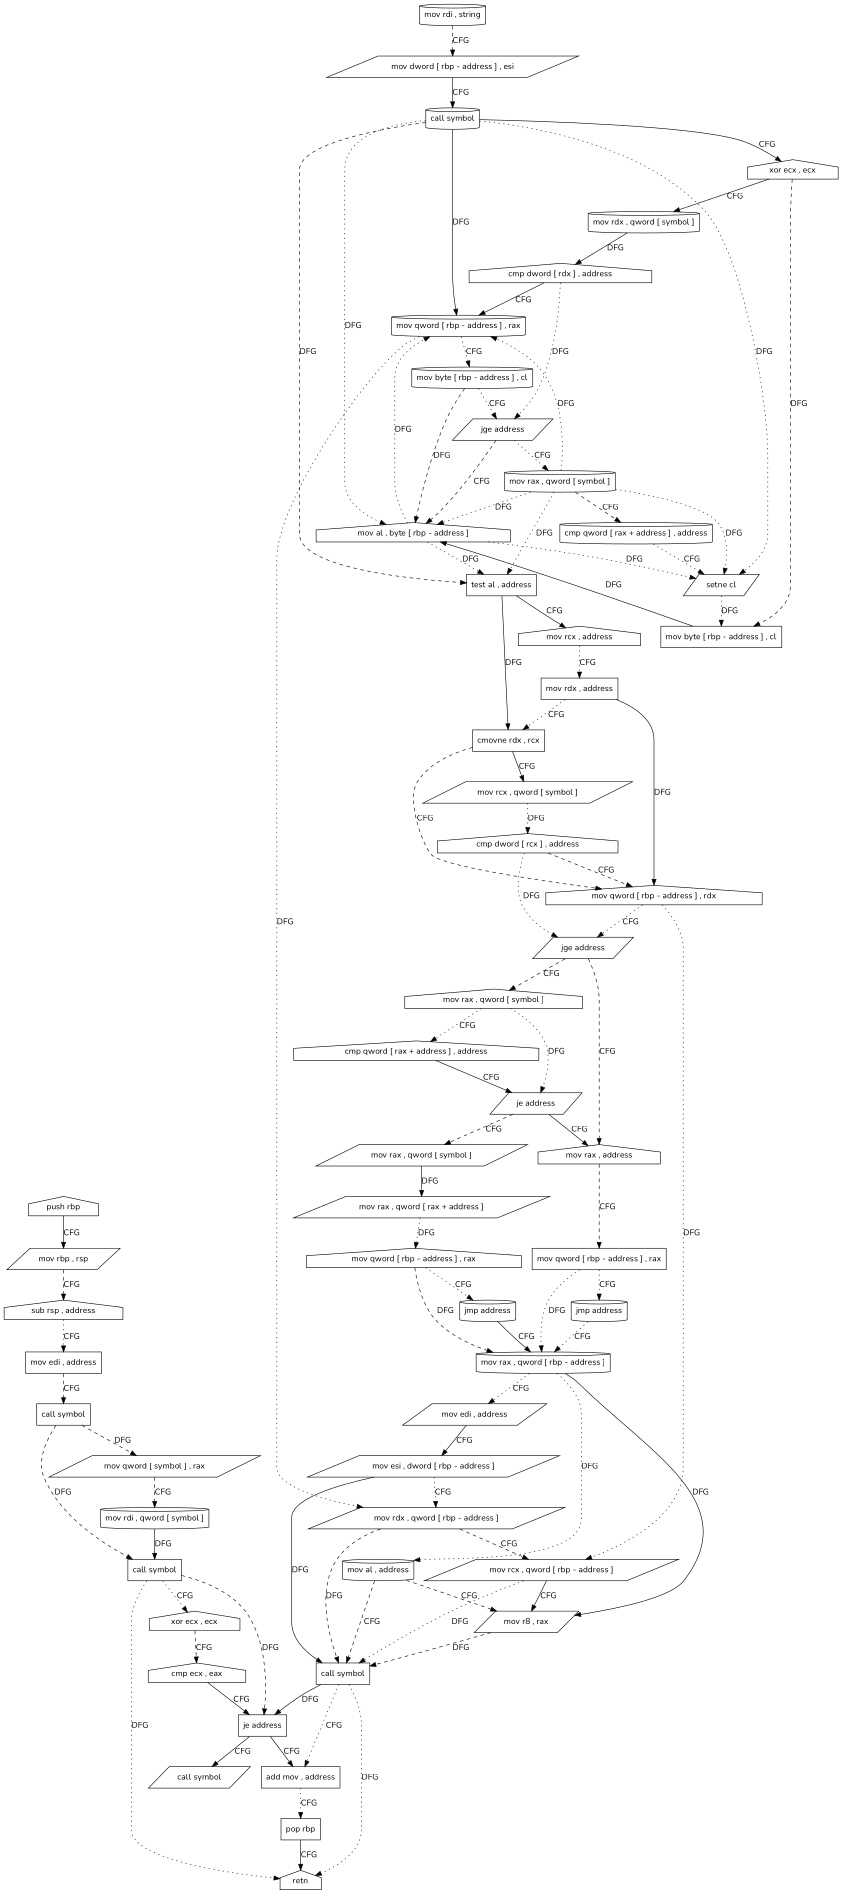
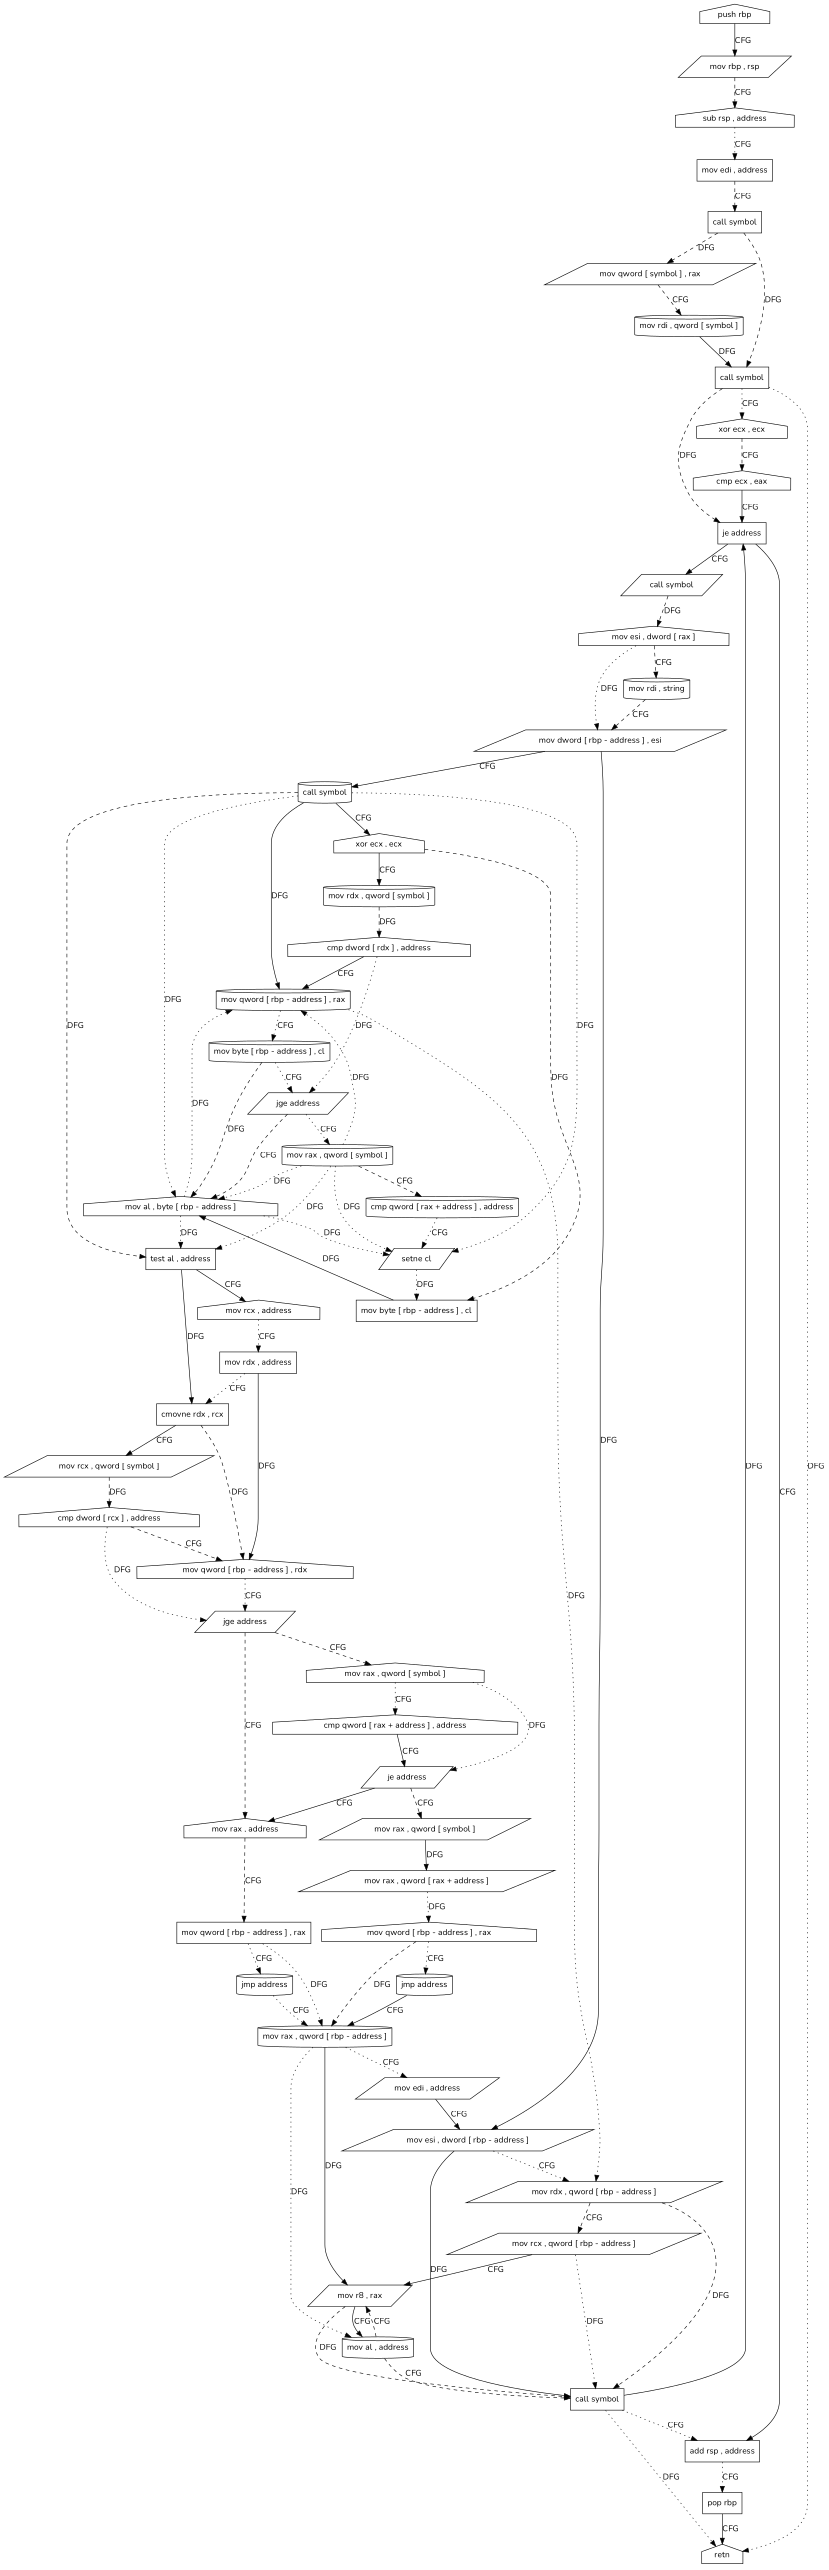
edge "mov rdx , qword [ symbol ]" -> "cmp dword [ rdx ] , address": style solid -> dashed
node "mov esi , dword [ rax ]": added
edge "mov rcx , qword [ symbol ]" -> "cmp dword [ rcx ] , address": style dotted -> dashed
edge "cmovne rdx , rcx" -> "mov qword [ rbp - address ] , rdx": label "CFG" -> "DFG"
edge "mov qword [ rbp - address ] , rdx" -> "mov rcx , qword [ rbp - address ]": removed, label "DFG"
edge "mov dword [ rbp - address ] , esi" -> "mov esi , dword [ rbp - address ]": added, label "DFG"
node "add mov , address": label "add mov , address" -> "add rsp , address"
edge "mov r8 , rax" -> "mov al , address": added, label "CFG"
